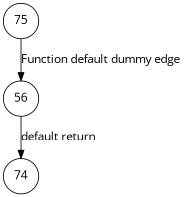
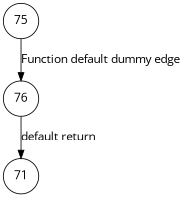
node "56": label "56" -> "76"
node "74": label "74" -> "71"
